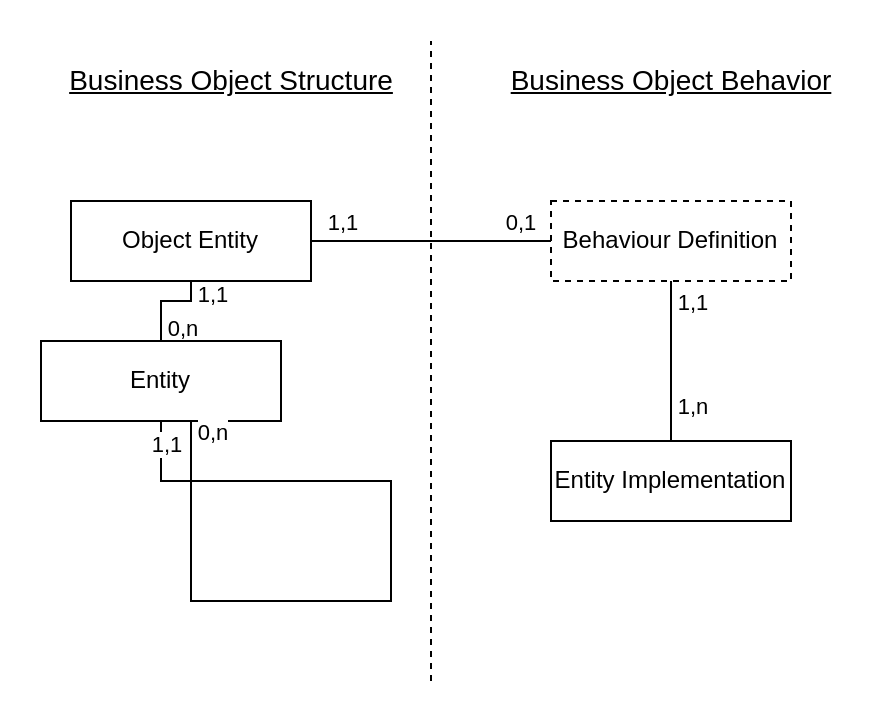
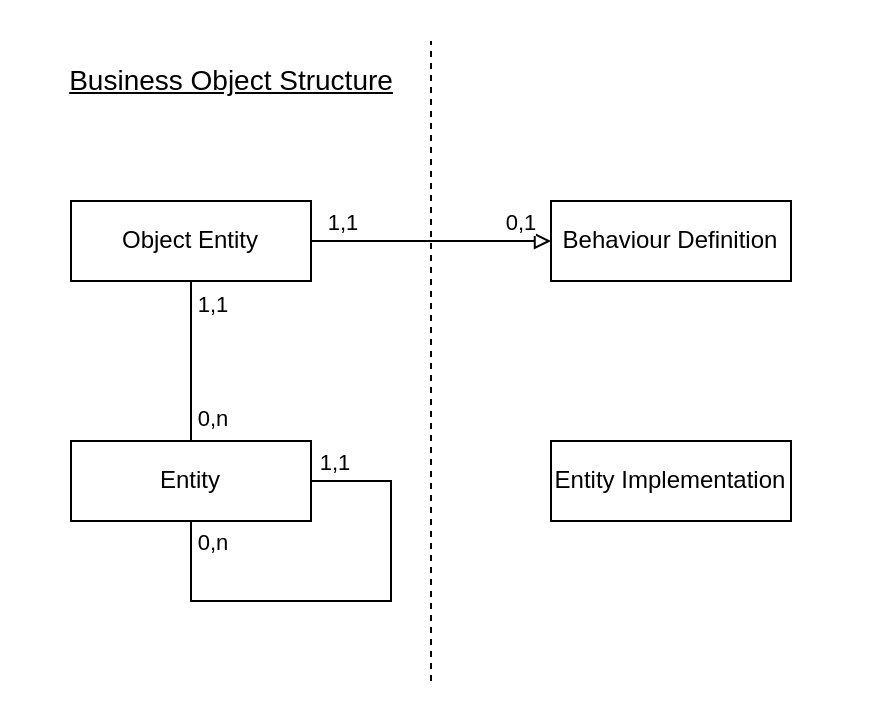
node "Business Object Behavior": removed
edge "Object Entity" -- "Behaviour Definition": arrowhead none -> block
node "Behaviour Definition": style dashed -> solid
edge "Behaviour Definition" -- "Entity Implementation": removed, labels "1,1", "1,n"
node "Entity": moved (161, 381) -> (191, 481)
